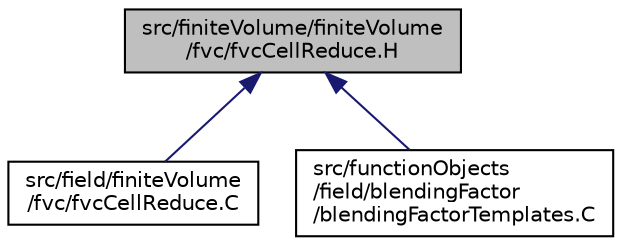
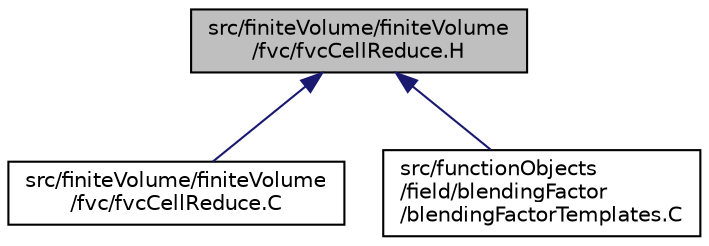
node "src/field/finiteVolume /fvc/fvcCellReduce.C": label "src/field/finiteVolume /fvc/fvcCellReduce.C" -> "src/finiteVolume/finiteVolume /fvc/fvcCellReduce.C"
